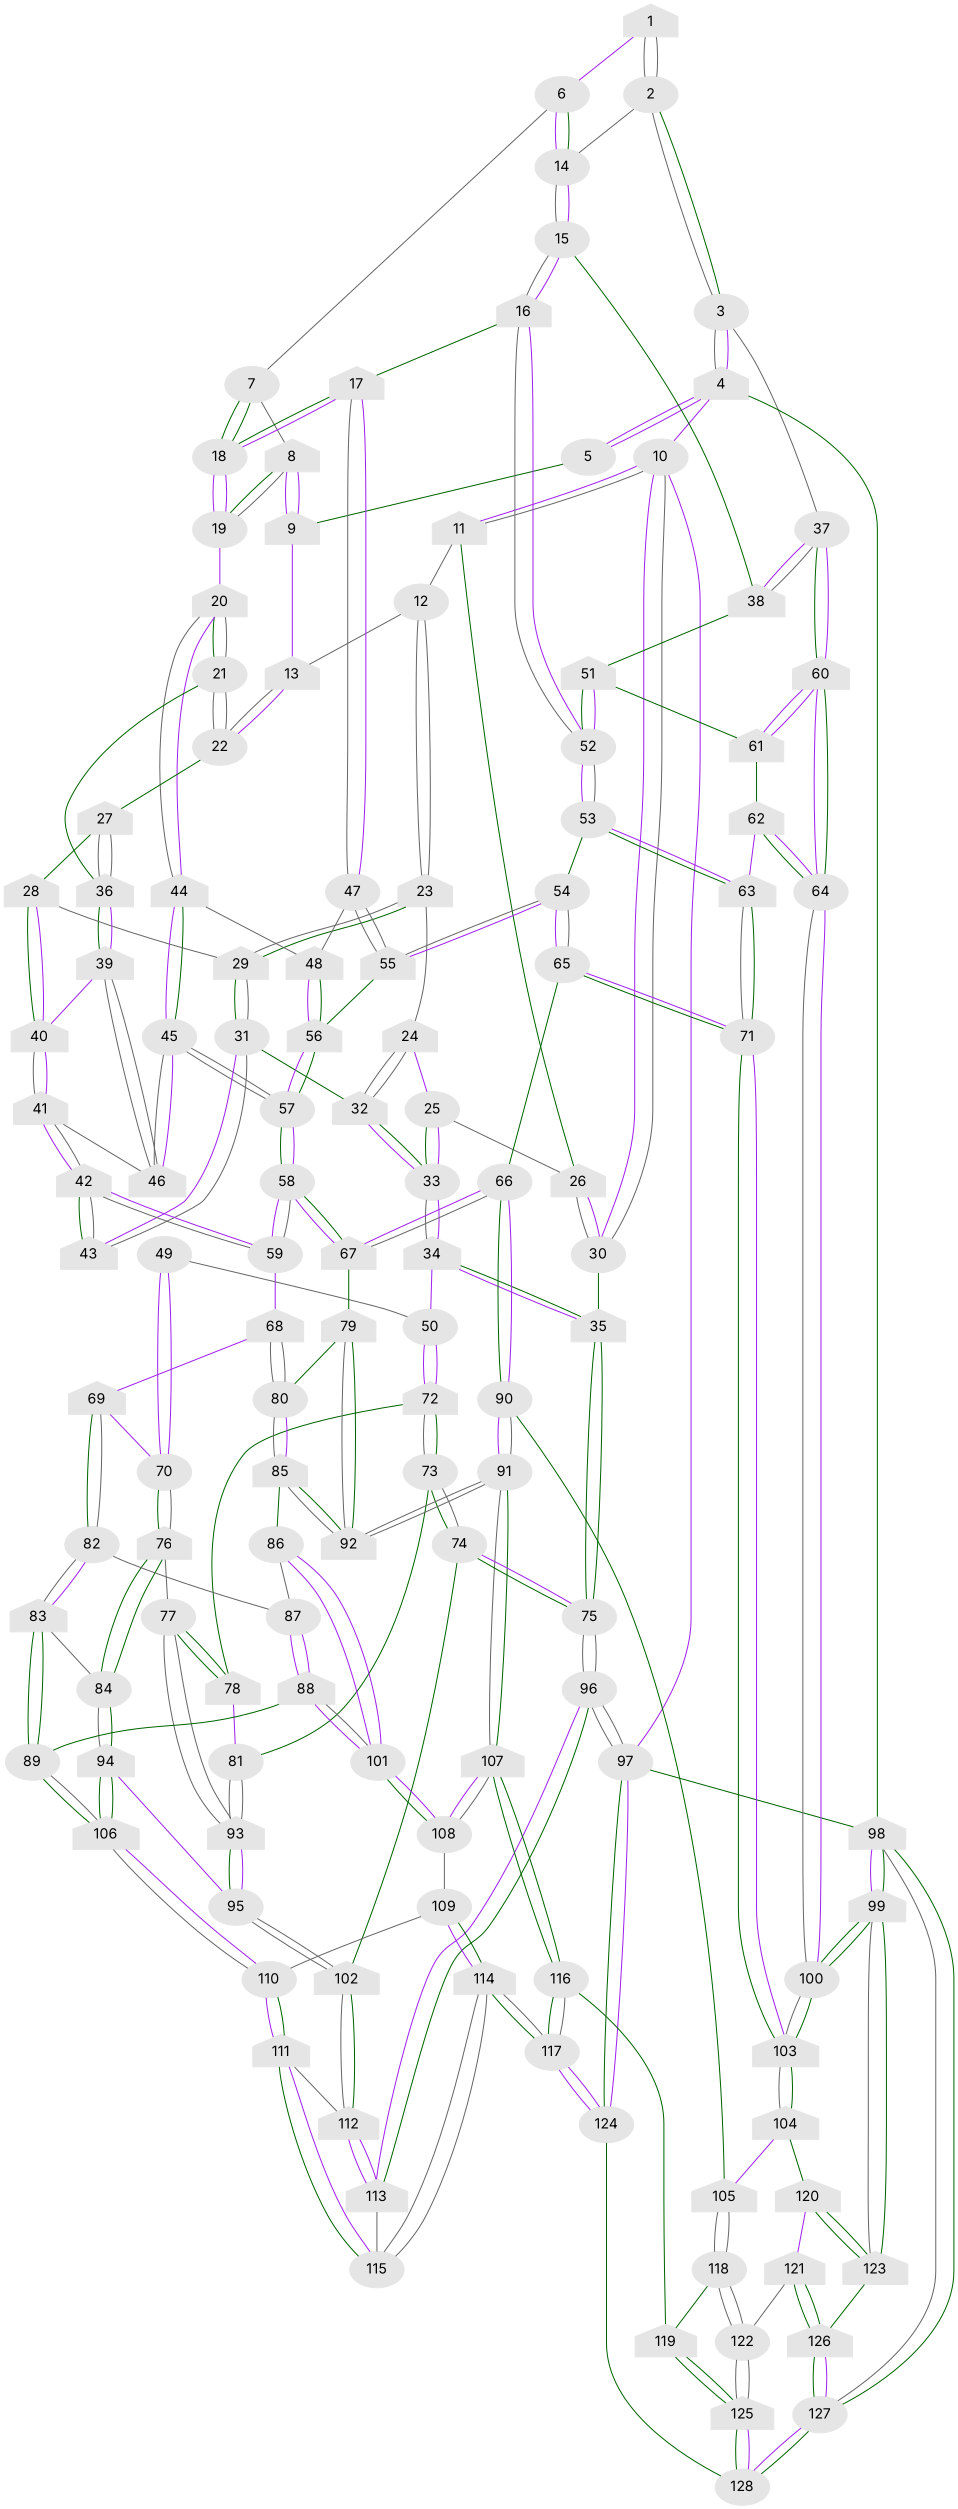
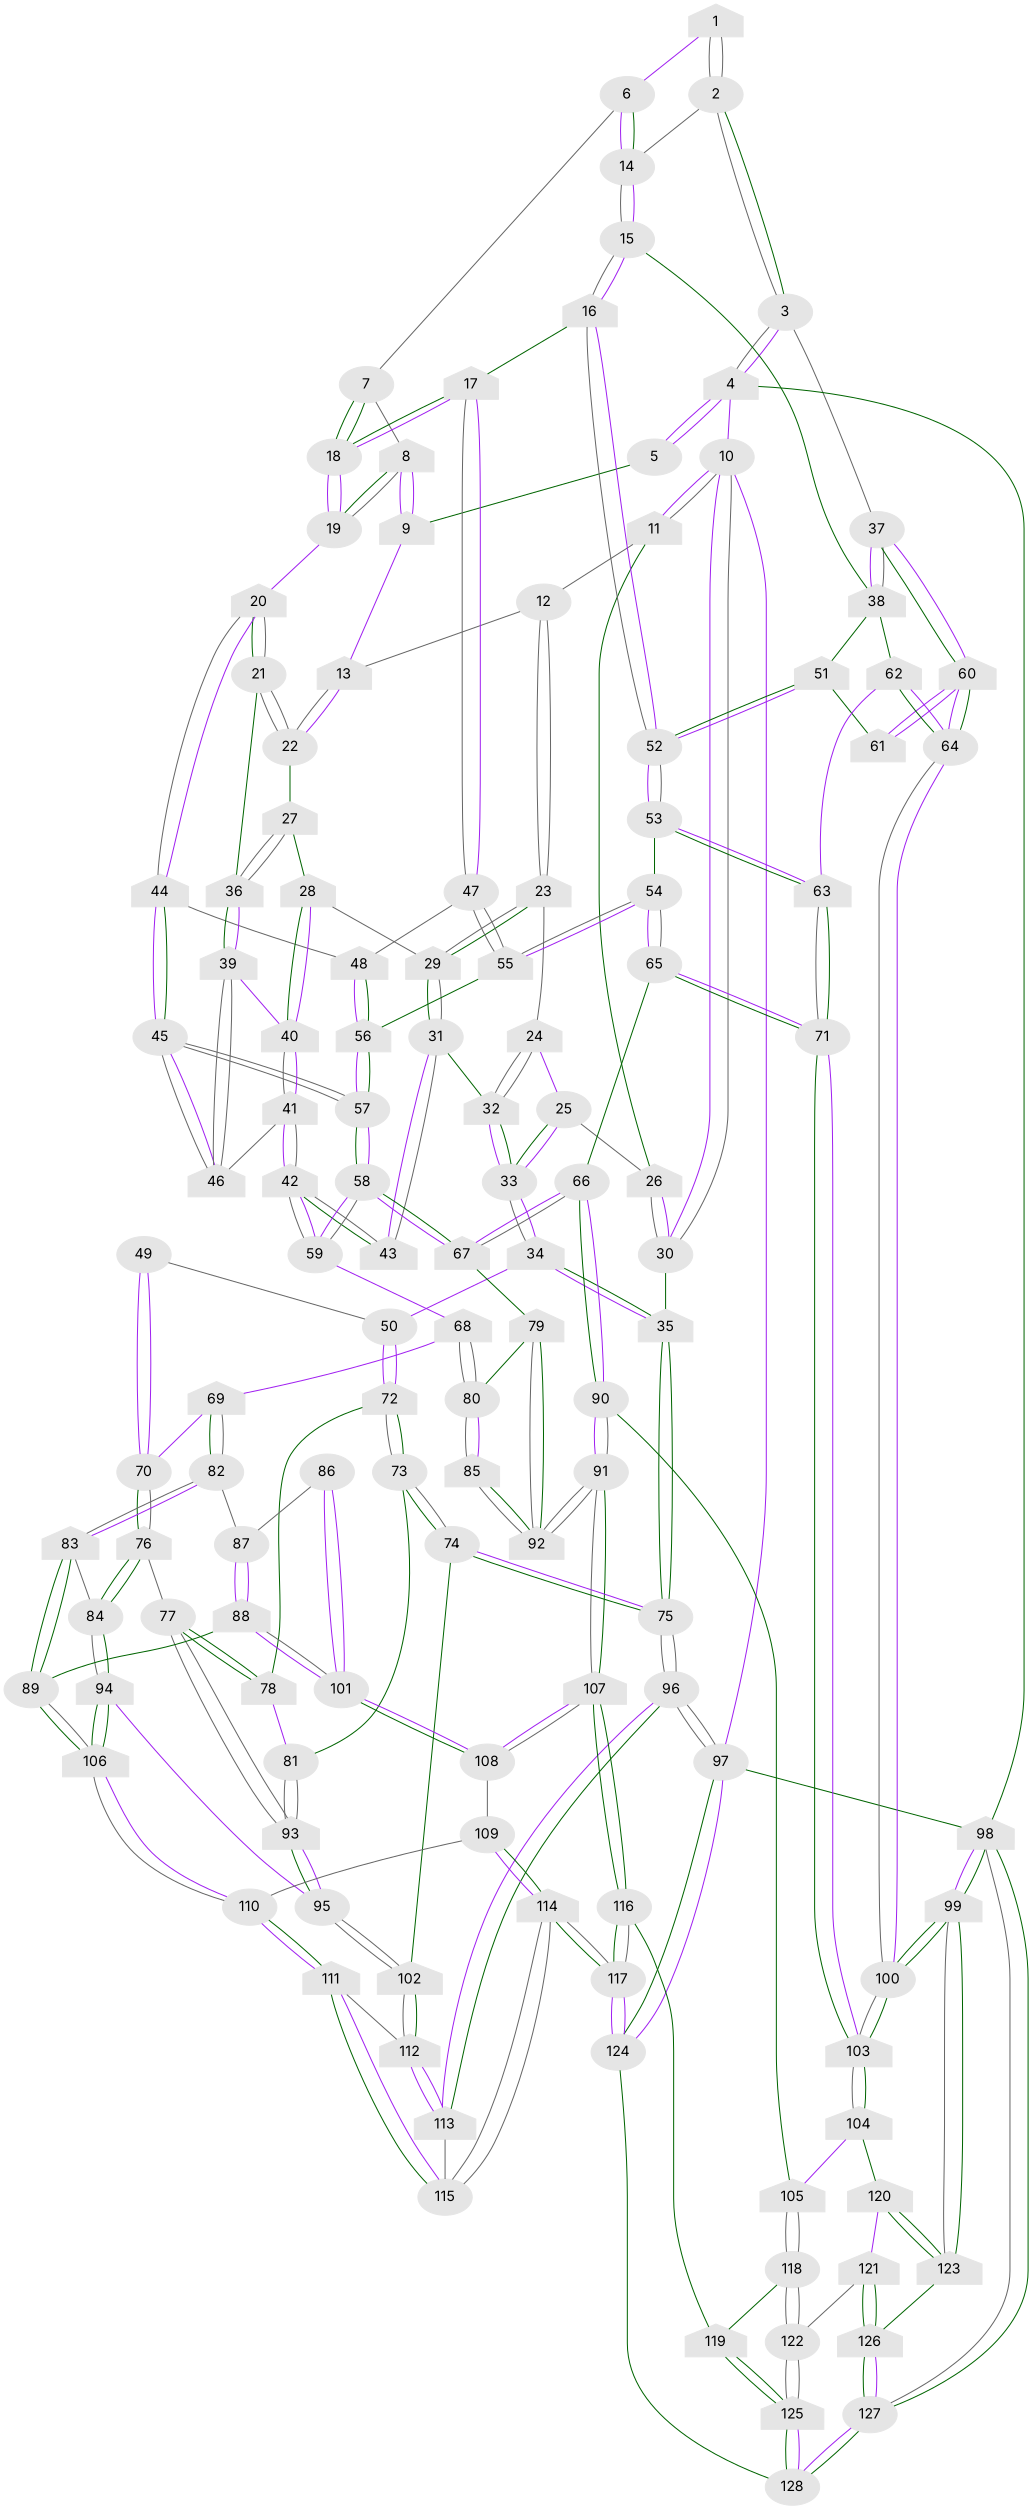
edge "61" -- "62": now "38" -- "62"
edge "85" -- "86": removed
